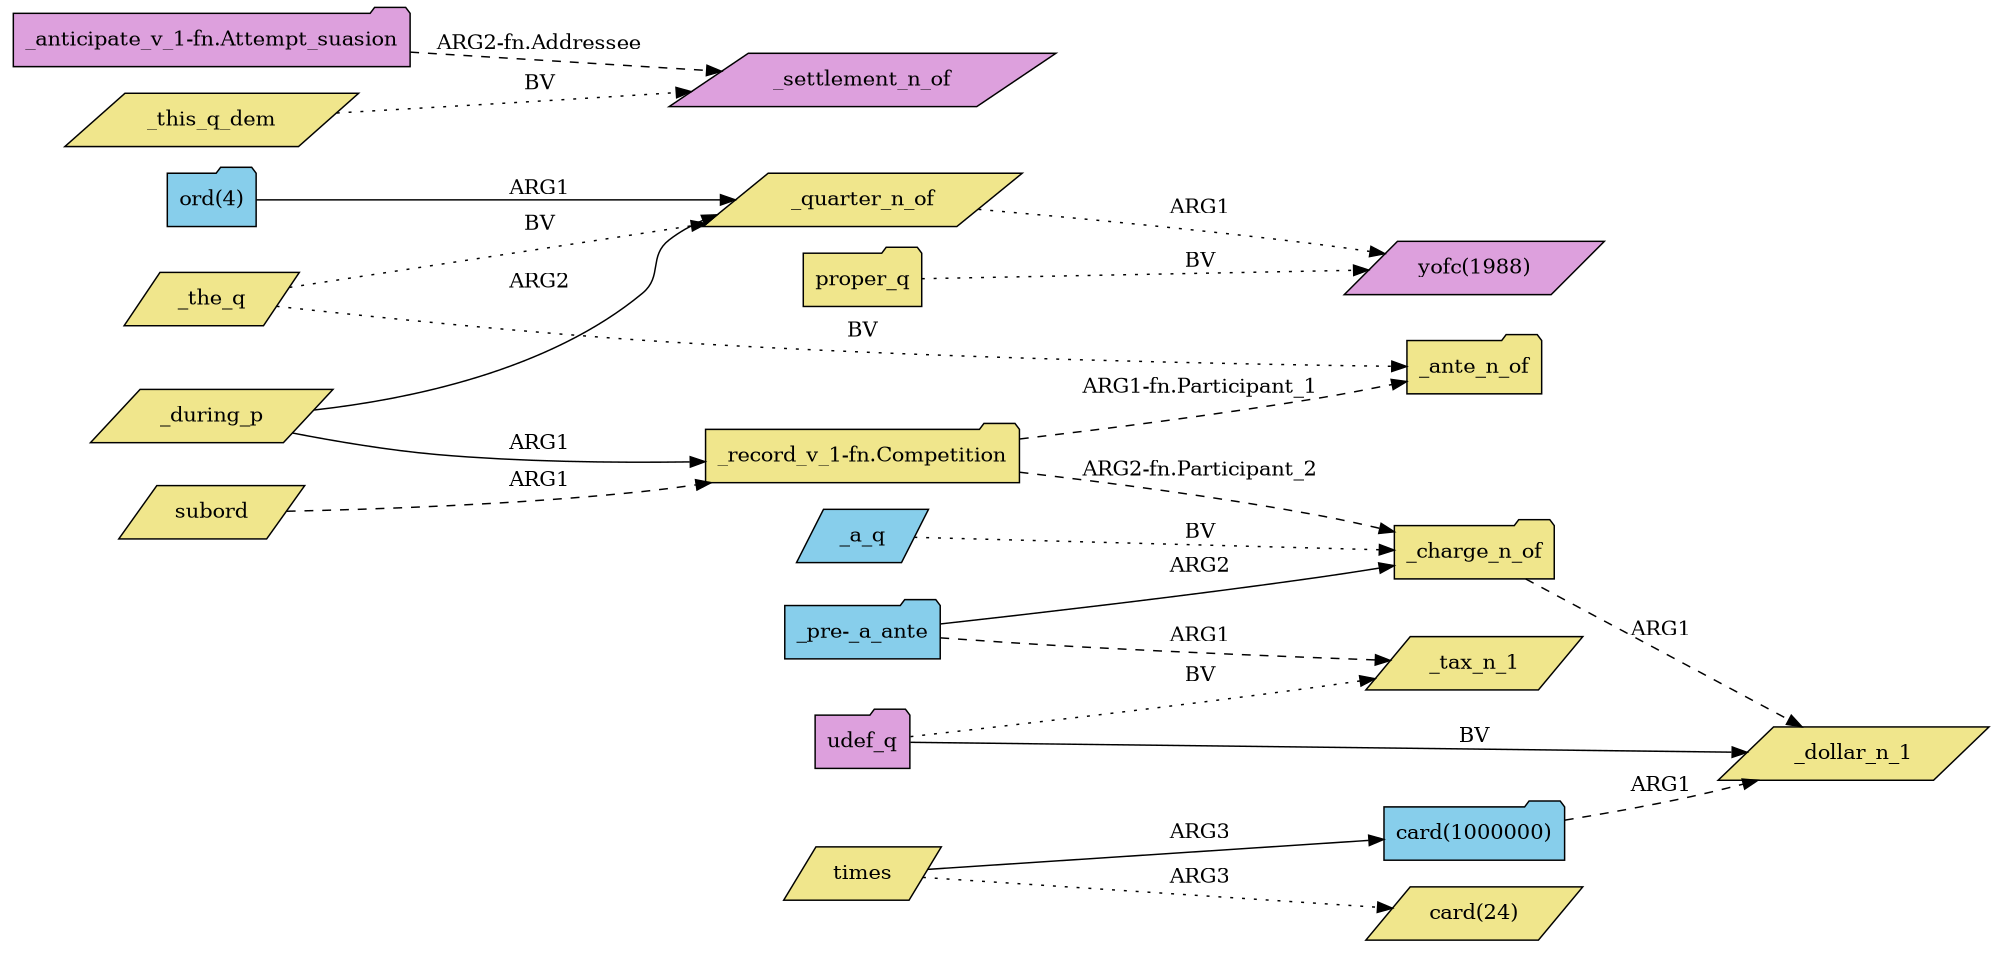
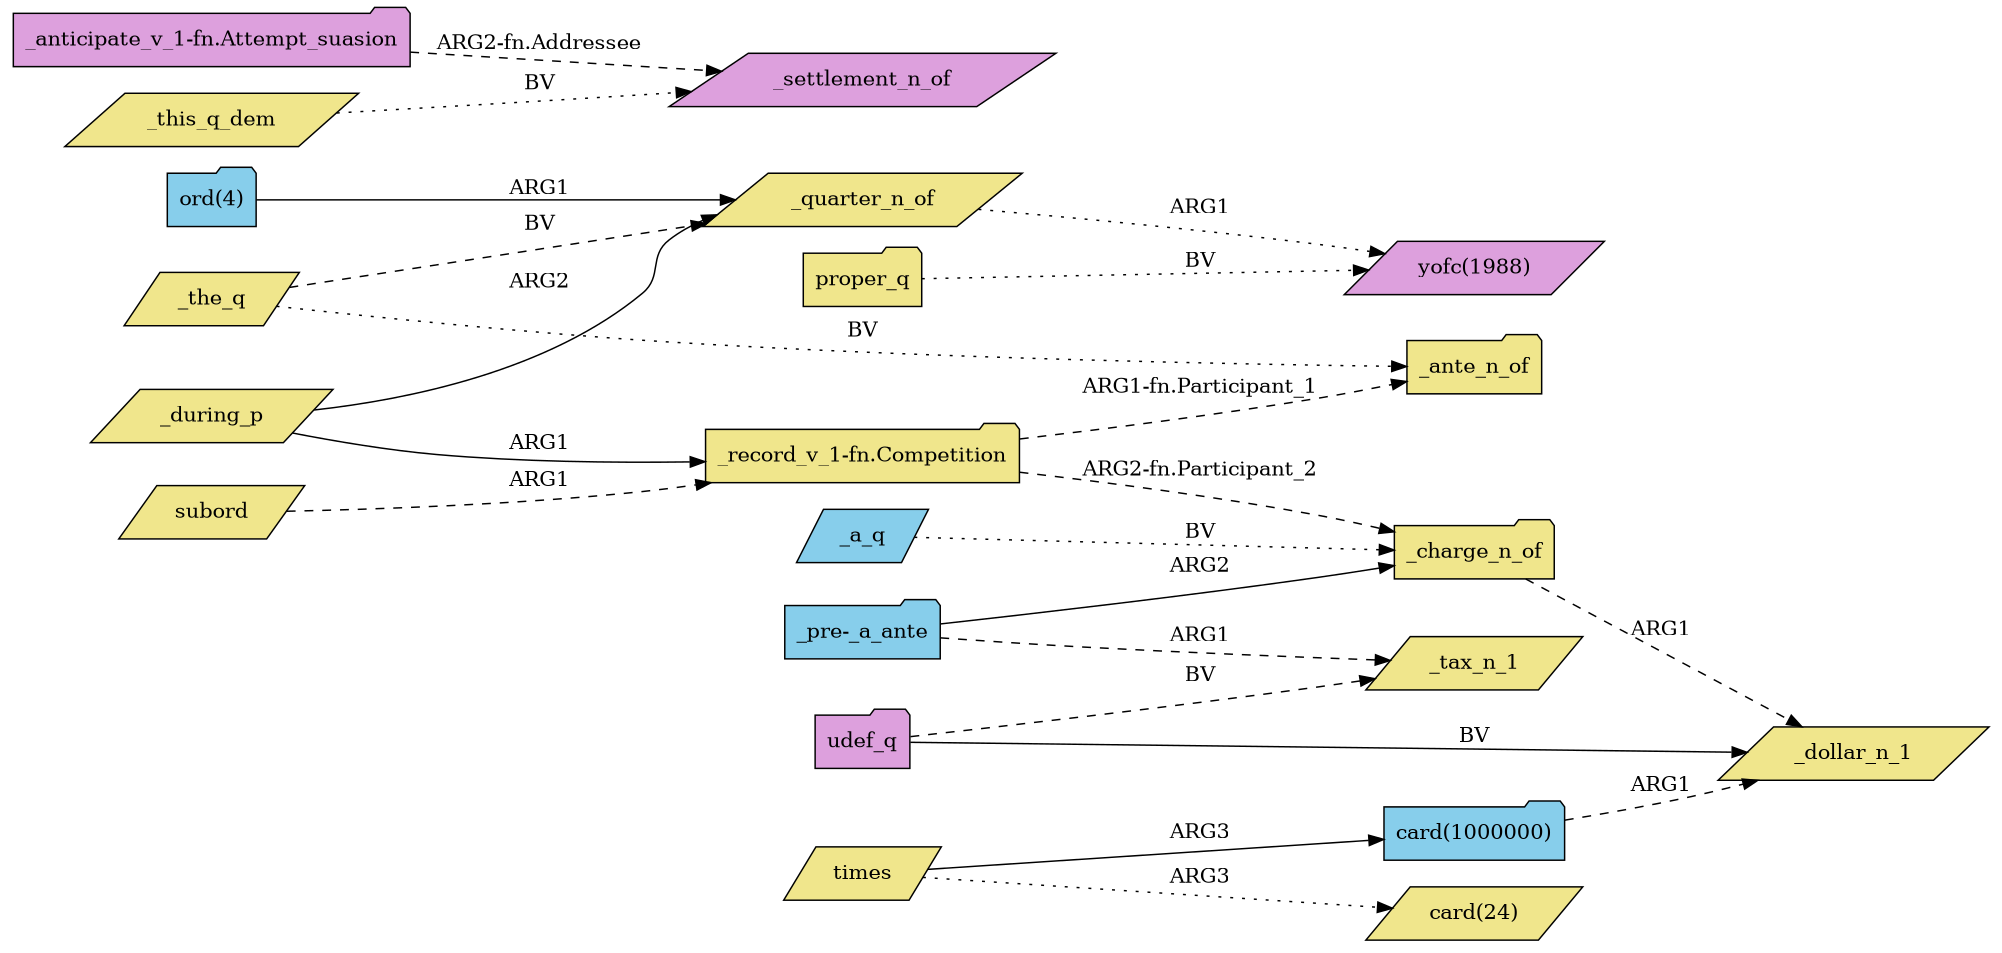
edge "_the_q" -> "_quarter_n_of": style dotted -> dashed
edge "udef_q" -> "_tax_n_1": style dotted -> dashed
